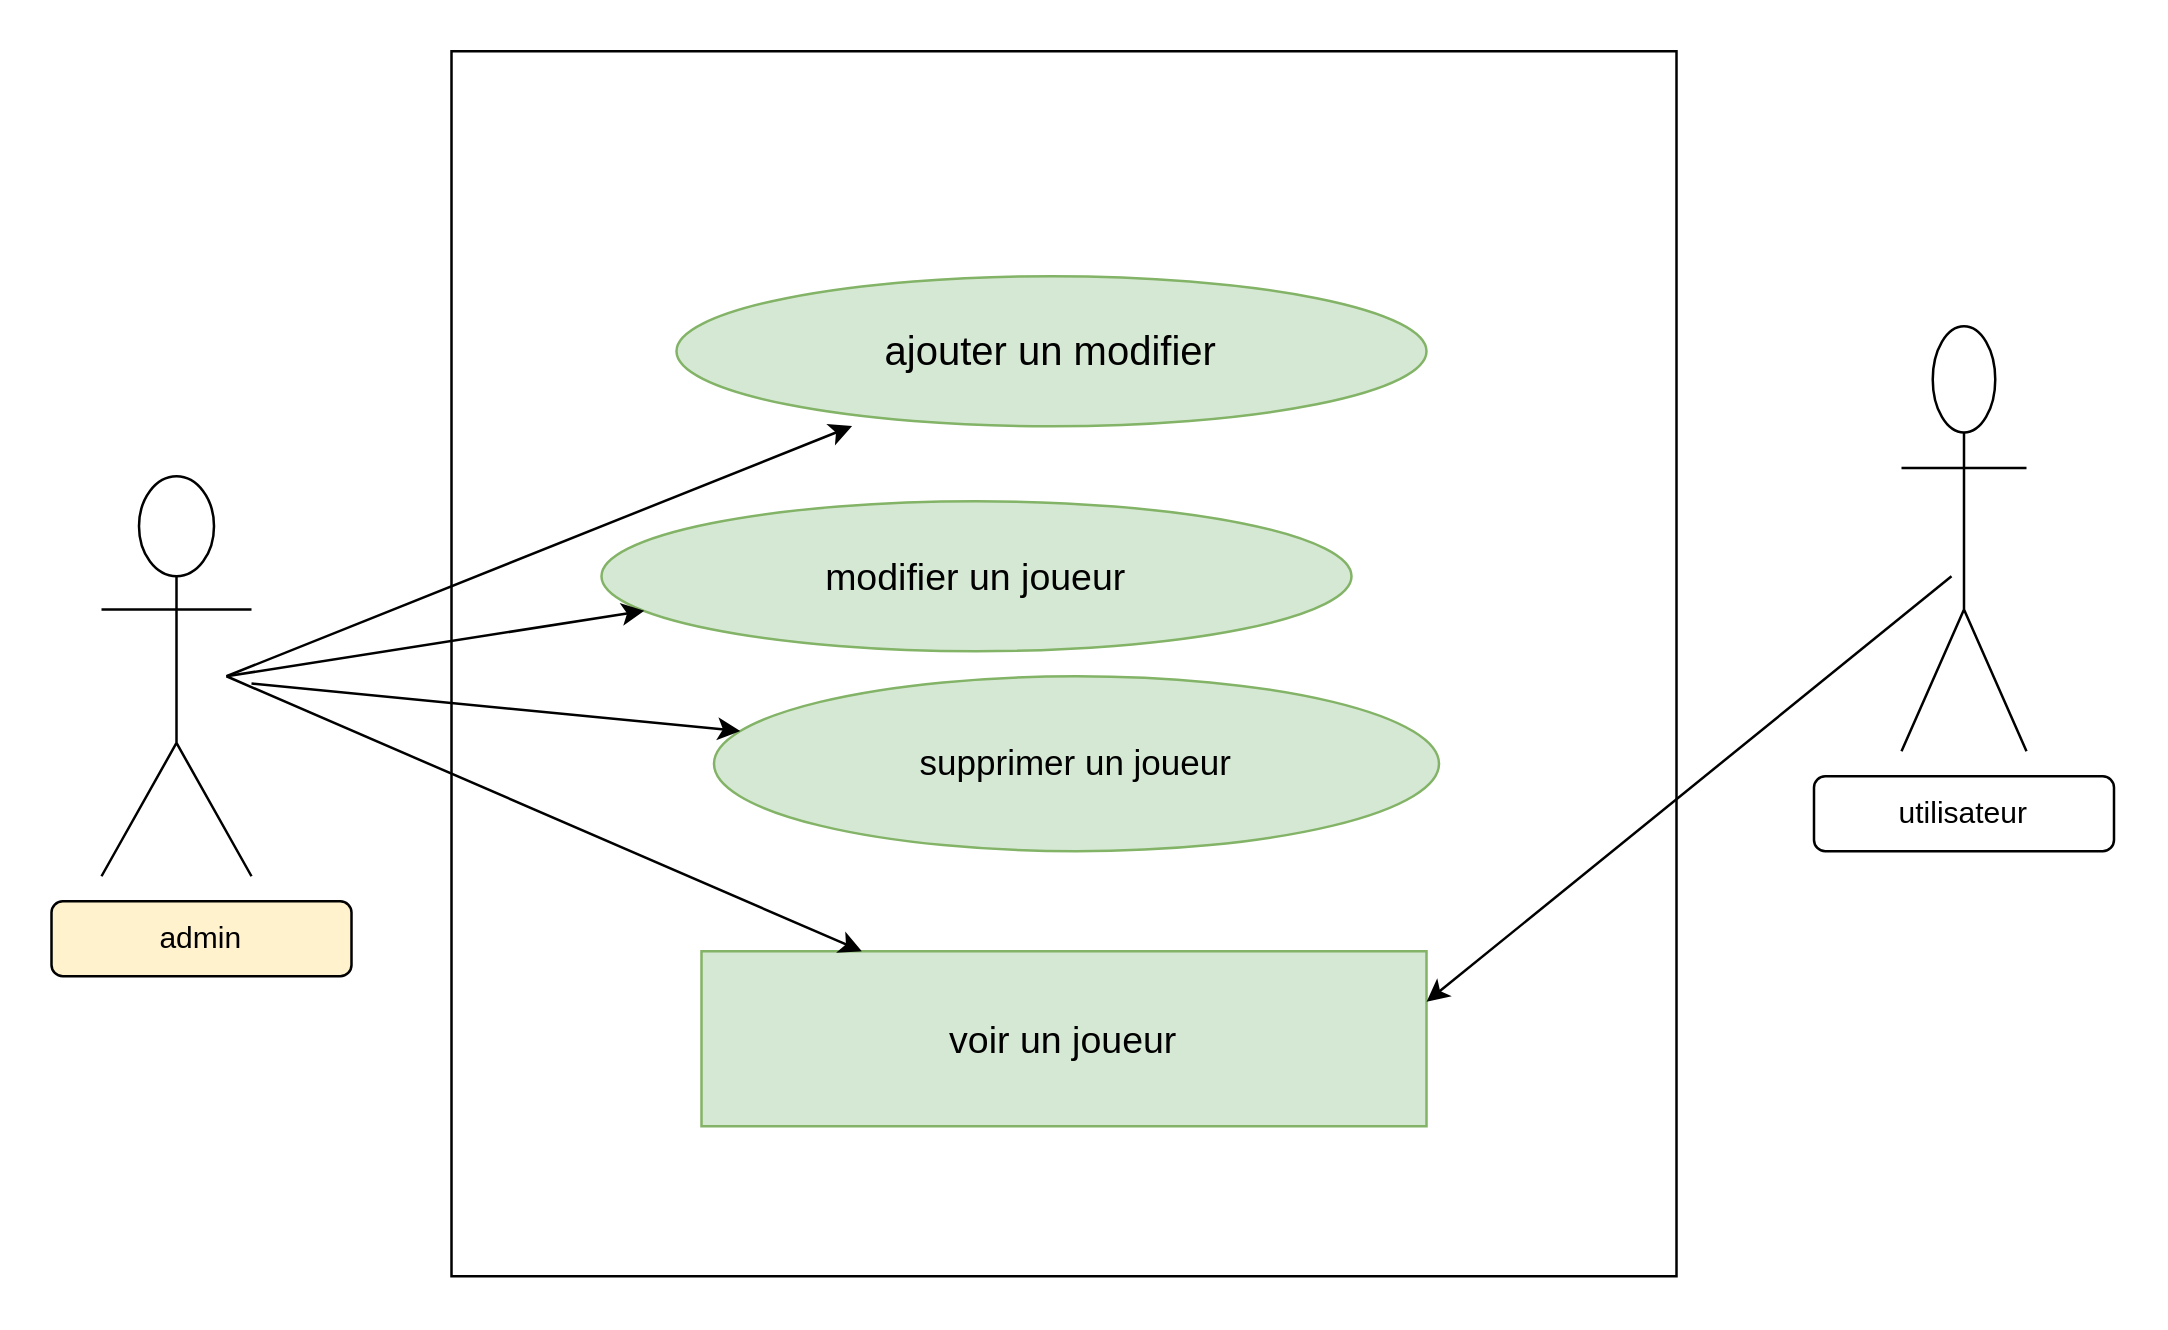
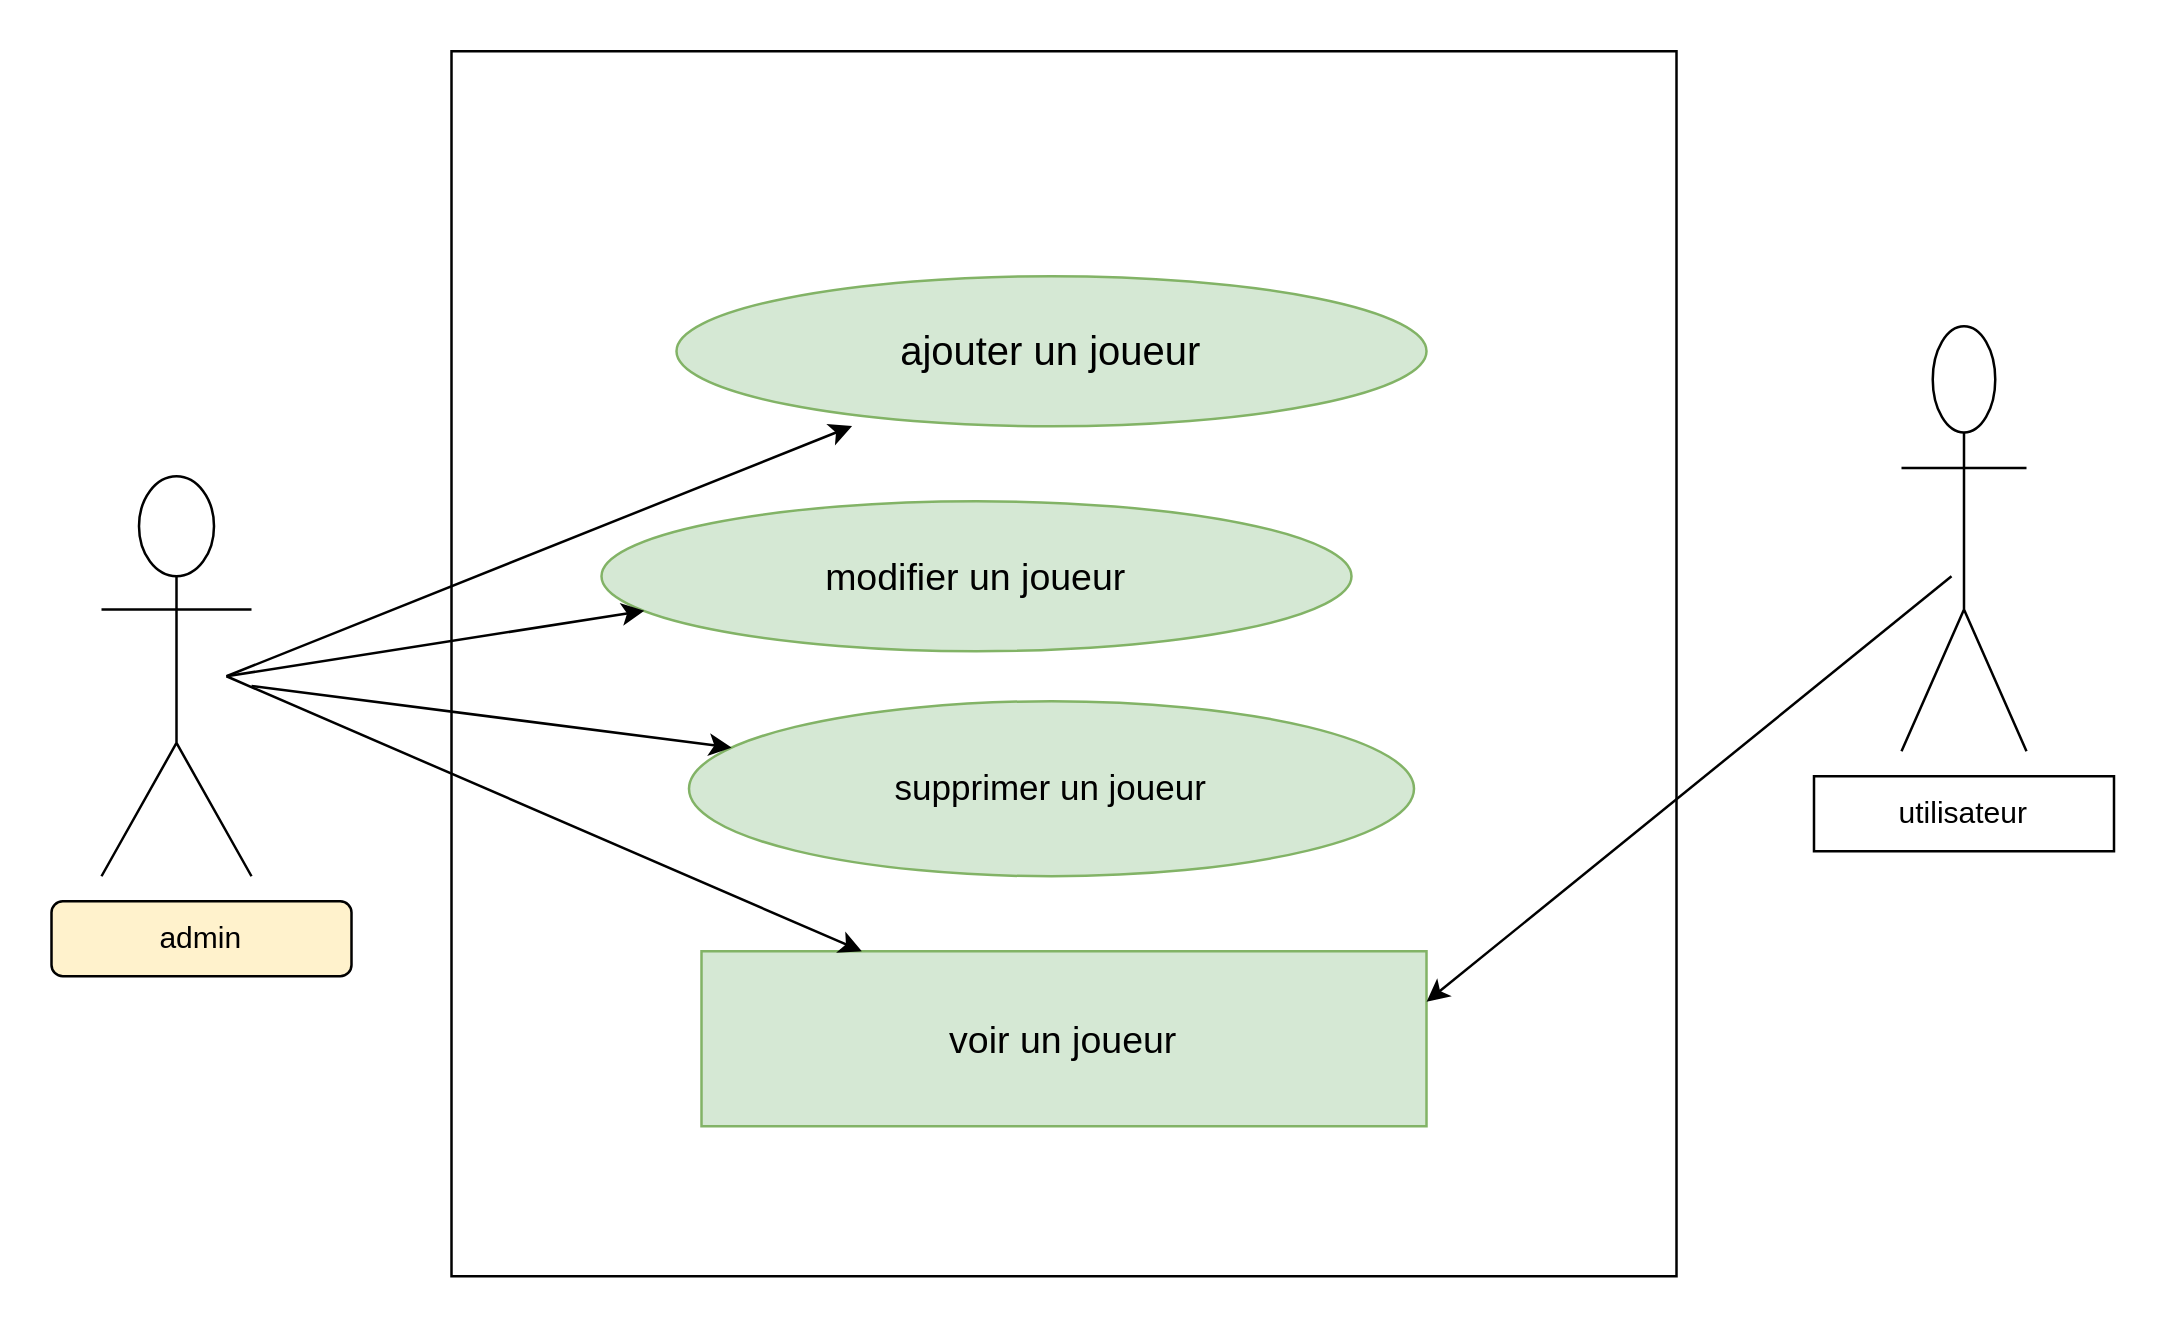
node "ajouter un modifier": label "ajouter un modifier" -> "ajouter un joueur"
node "supprimer un joueur": moved (1076, 764) -> (1051, 789)
node "utilisateur": shape rounded rectangle -> rectangle
